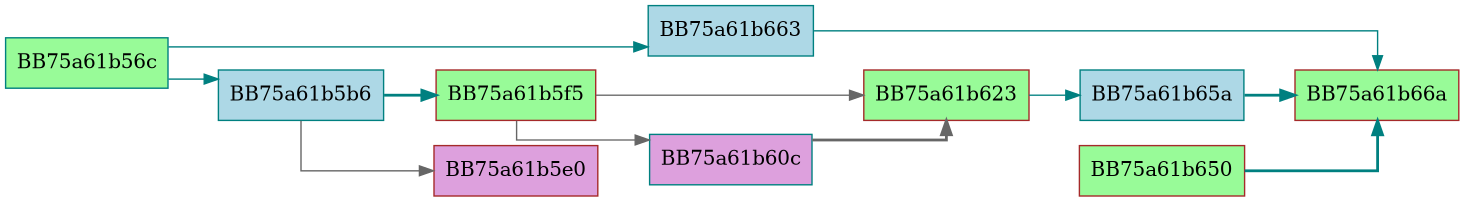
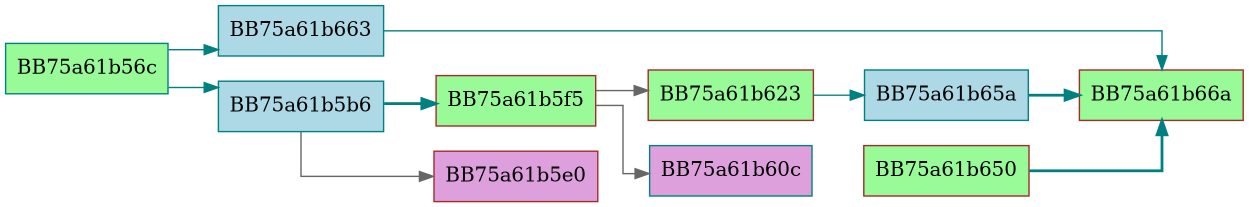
edge "BB75a61b60c" -> "BB75a61b623": removed
